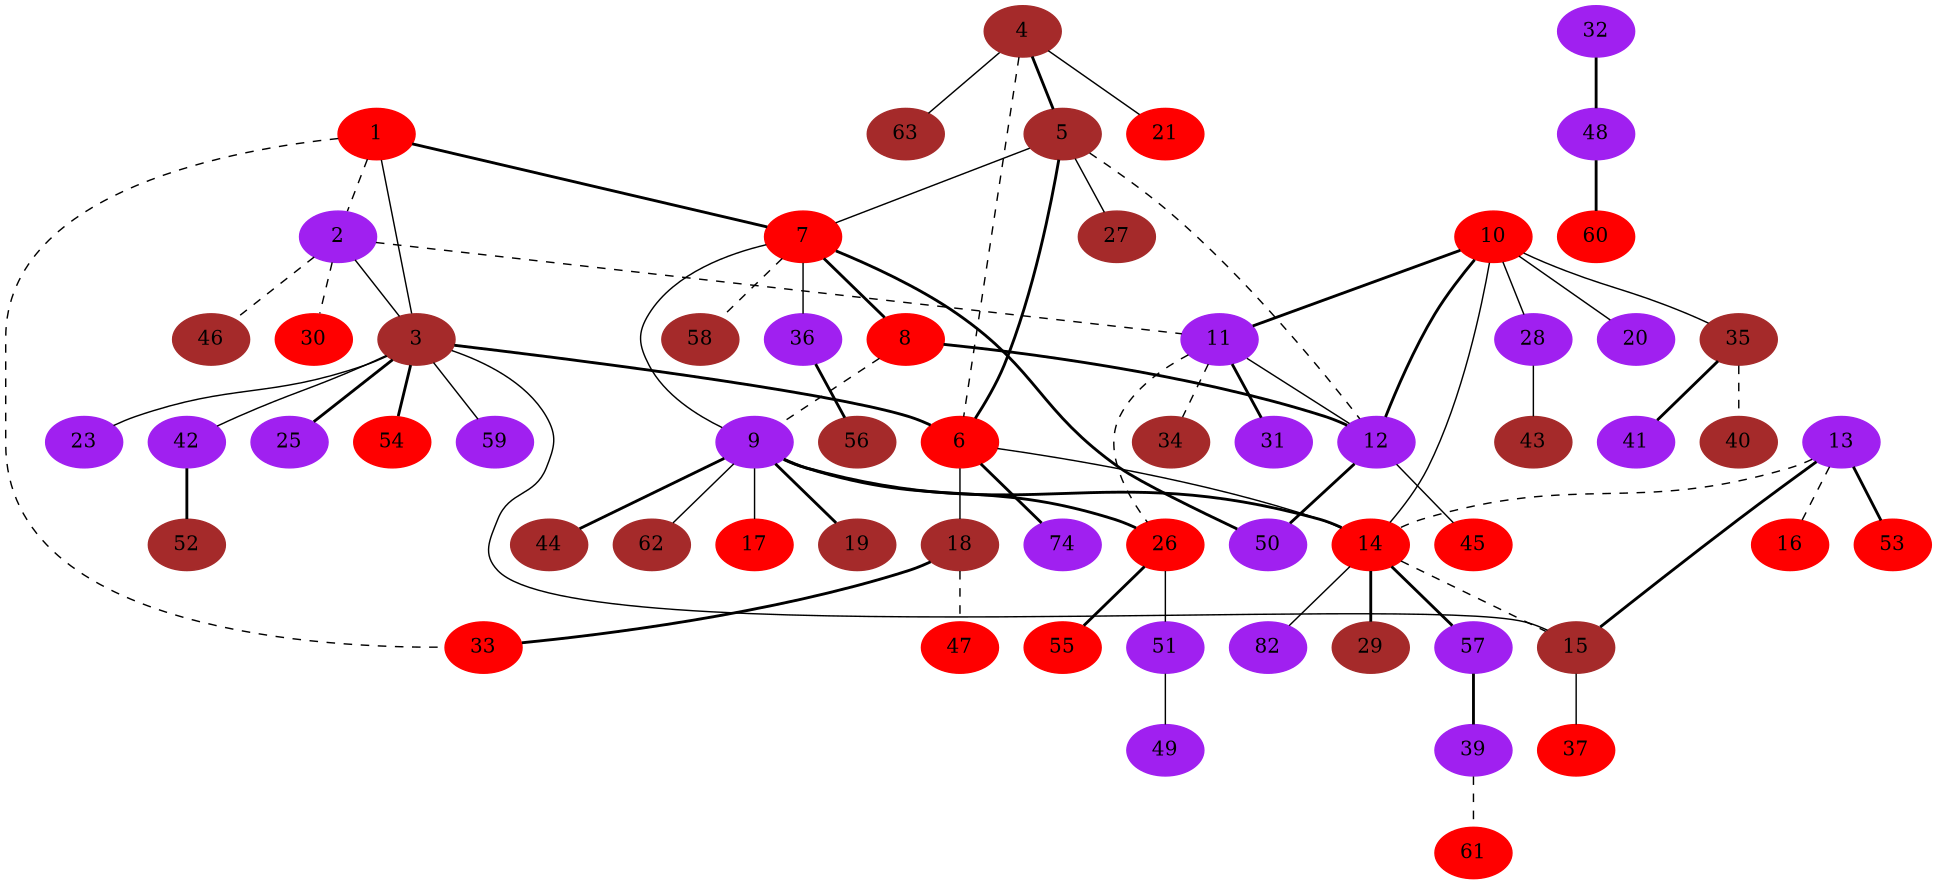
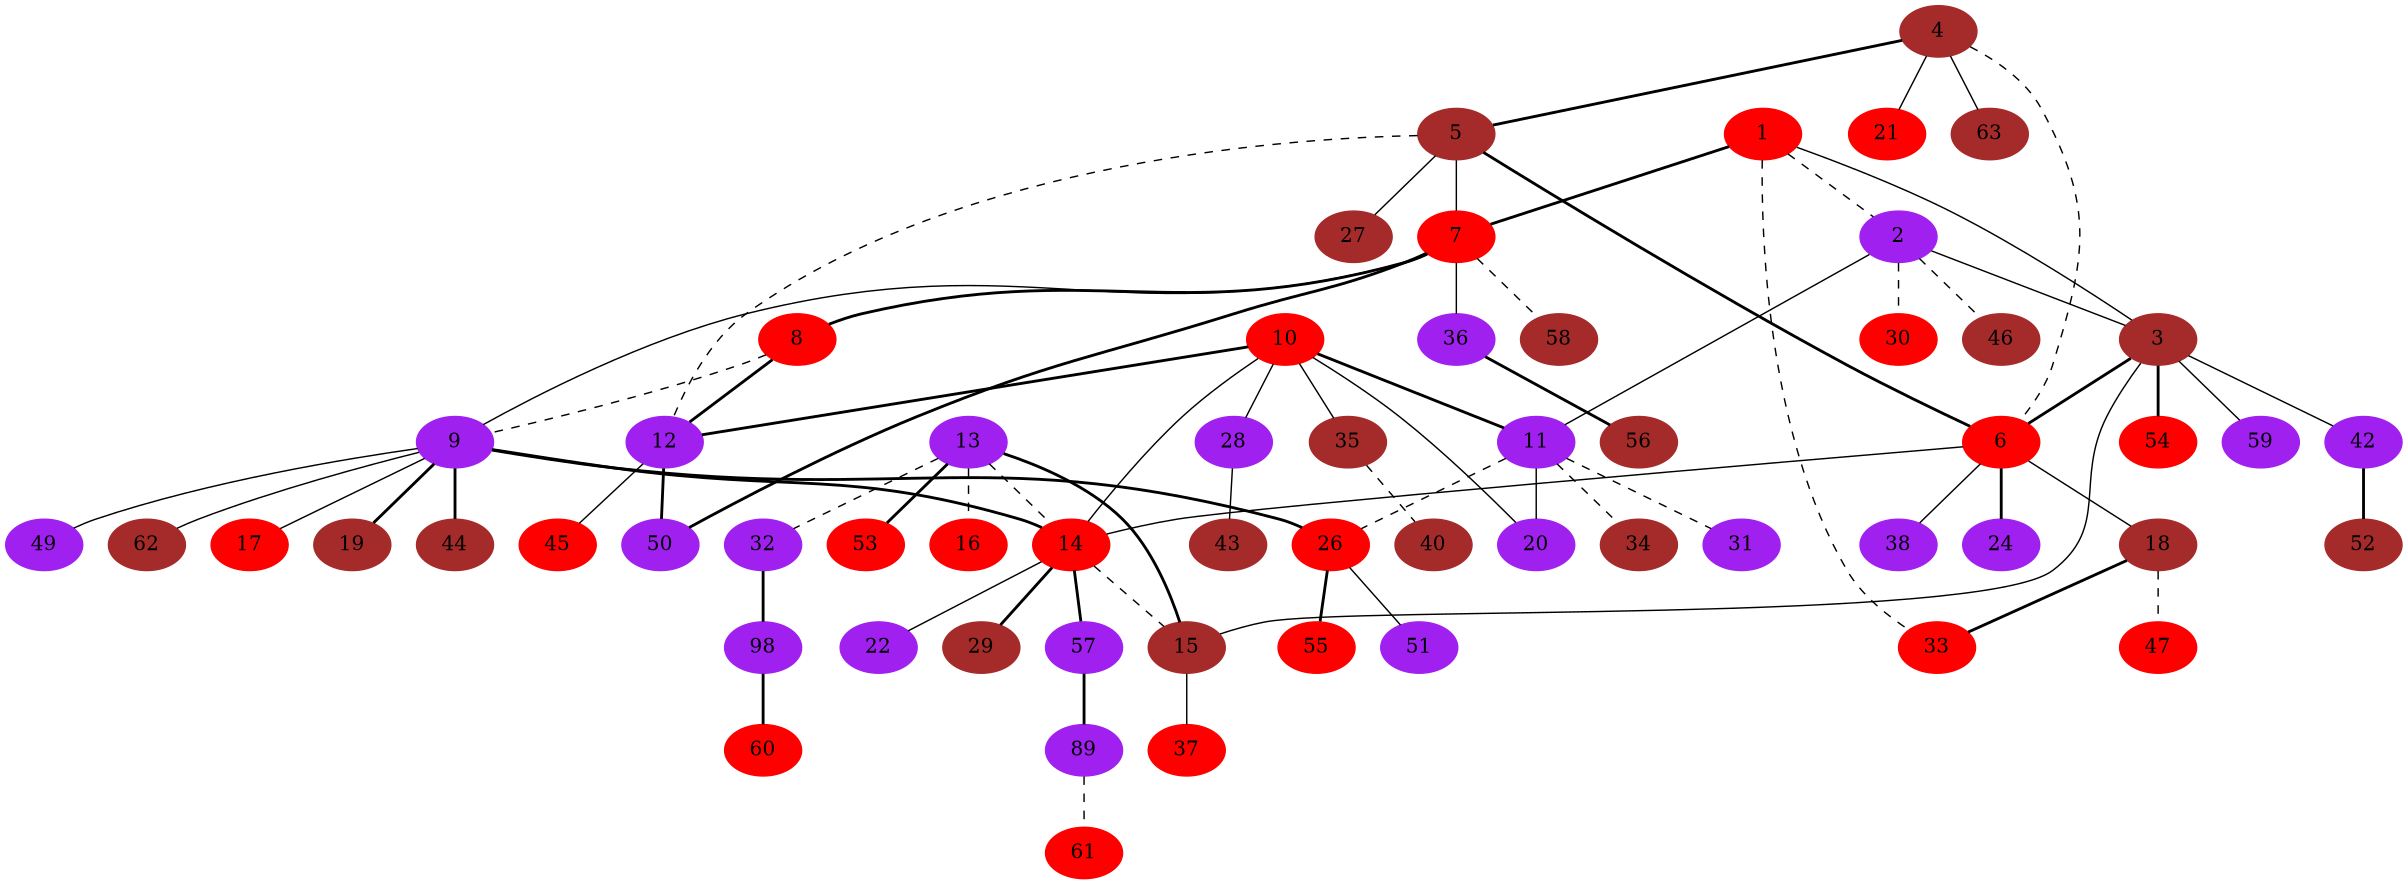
node "48": label "48" -> "98"
edge "2" -- "11": style dashed -> solid
edge "11" -- "31": style bold -> dashed
edge "11" -- "12": now "11" -- "20"
node "23": removed
node "25": removed
node "41": removed
edge "13" -- "32": added
node "74": label "74" -> "24"
node "38": added
node "82": label "82" -> "22"
edge "51" -- "49": now "9" -- "49"
node "39": label "39" -> "89"
